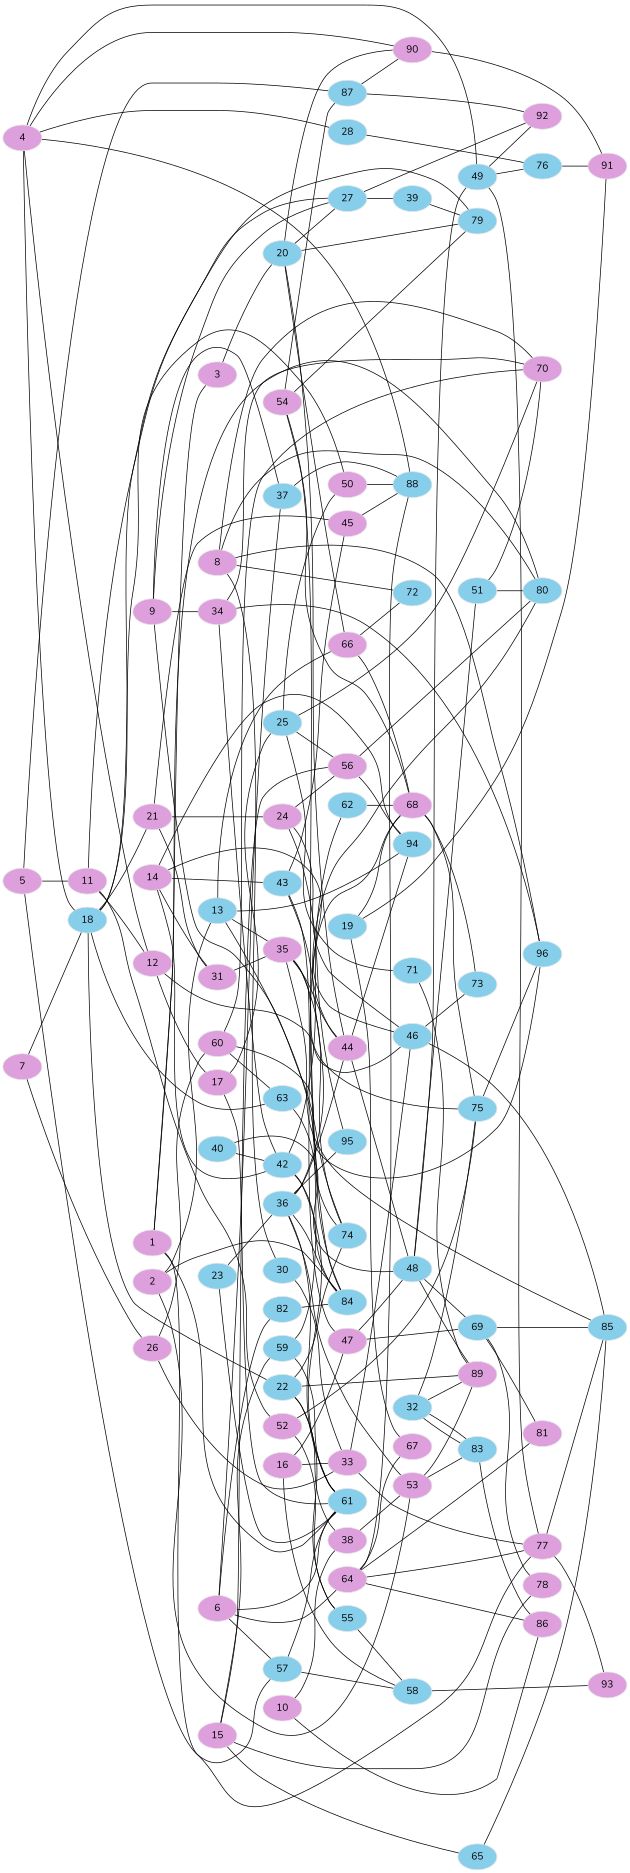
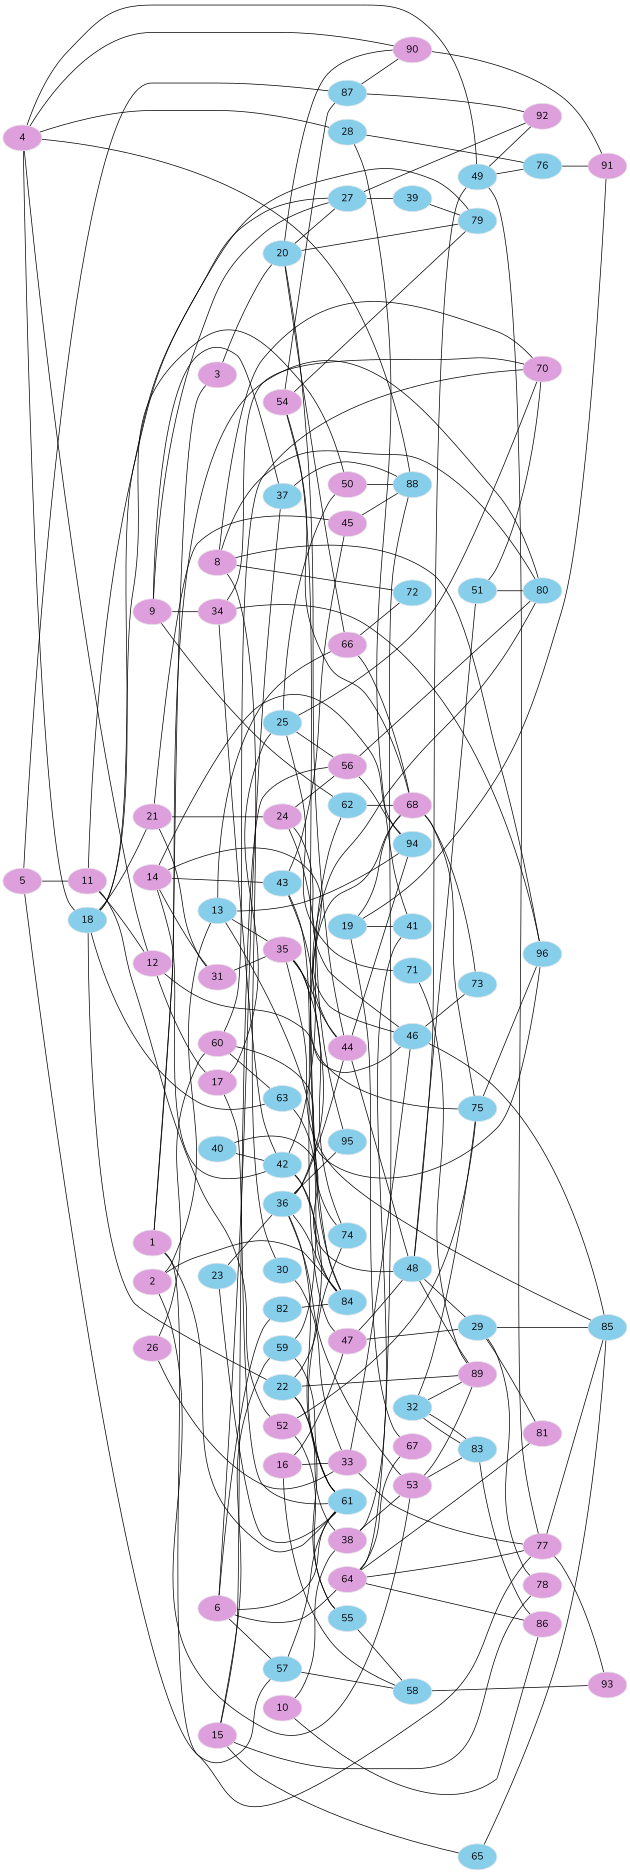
node "41": added
edge "9" -- "74": now "9" -- "62"
node "7": removed
node "69": label "69" -> "29"
